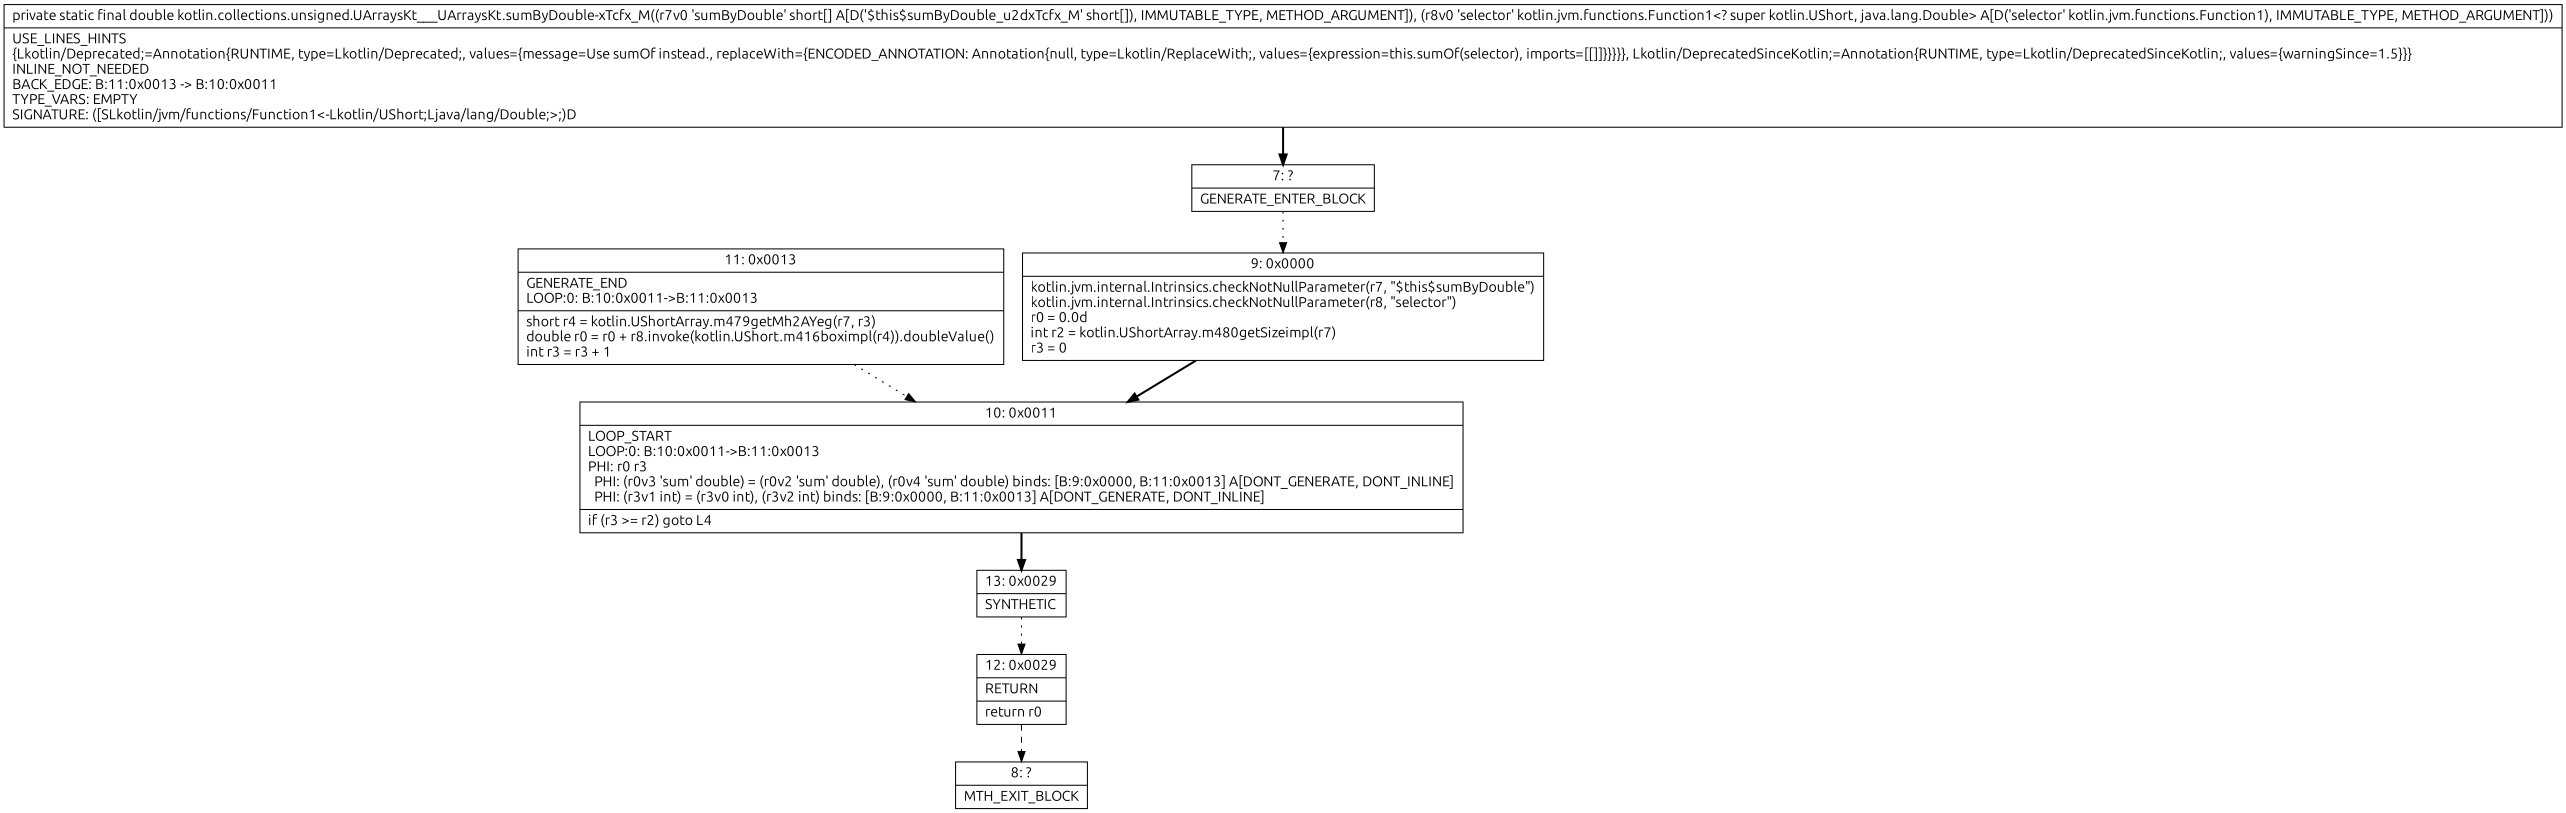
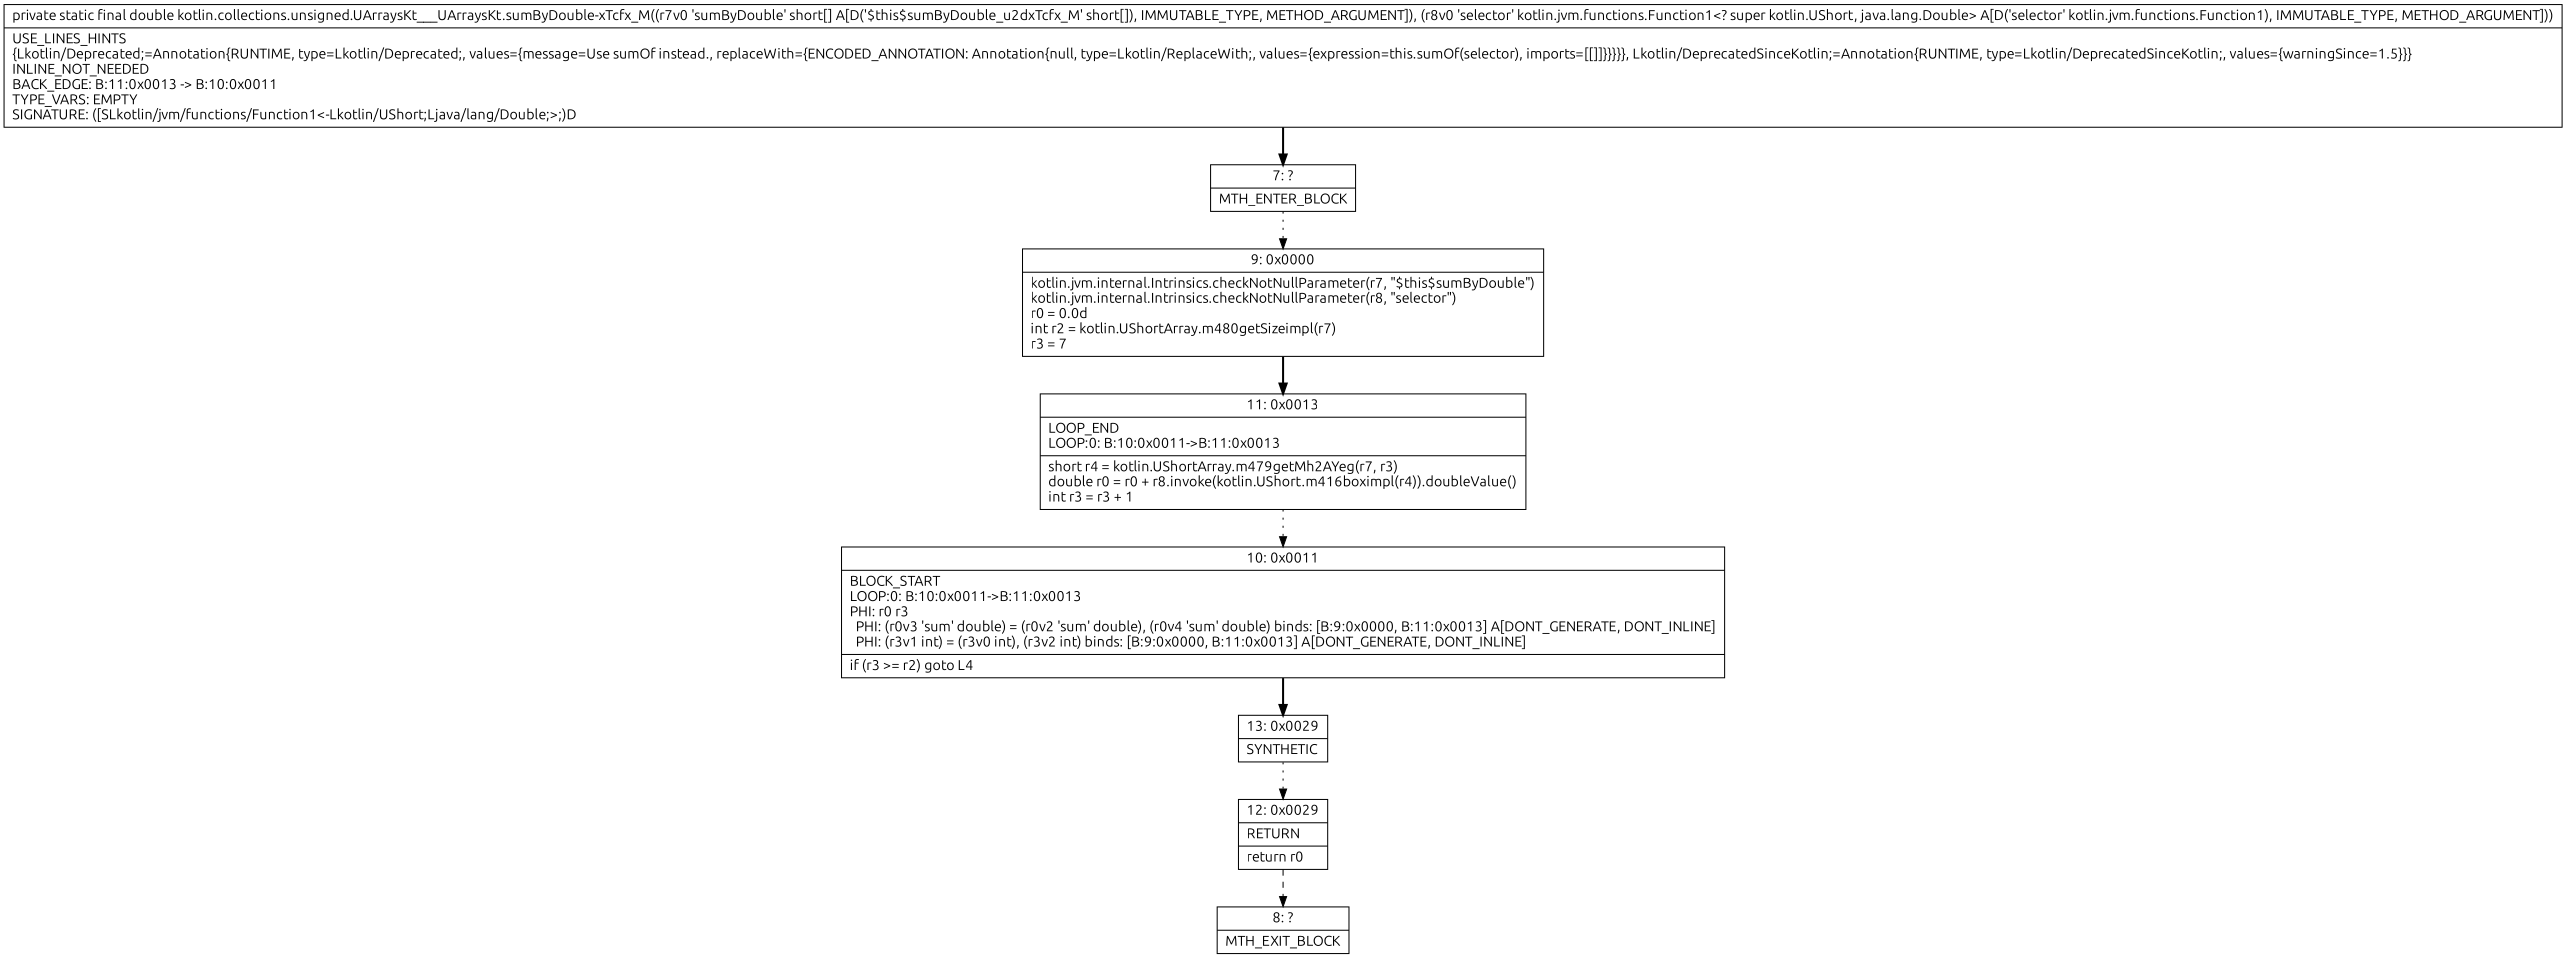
node "7: ?": text "GENERATE_ENTER_BLOCK" -> "MTH_ENTER_BLOCK"
node "11: 0x0013": text "GENERATE_END" -> "LOOP_END"
node "9: 0x0000": text "r3 = 0" -> "r3 = 7"
edge "9: 0x0000" -> "10: 0x0011": now "9: 0x0000" -> "11: 0x0013"
node "10: 0x0011": text "LOOP_START" -> "BLOCK_START"
